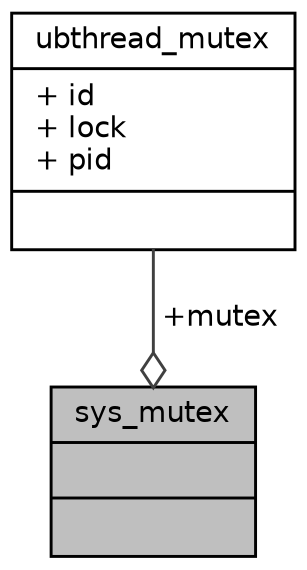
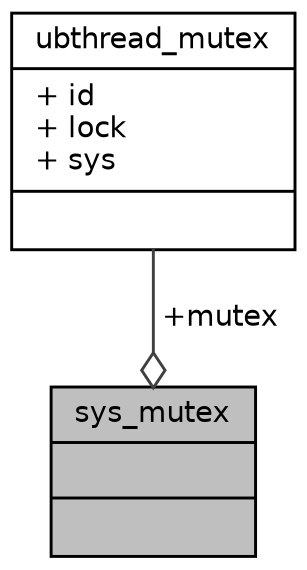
node "ubthread_mutex": text "+ pid" -> "+ sys"
